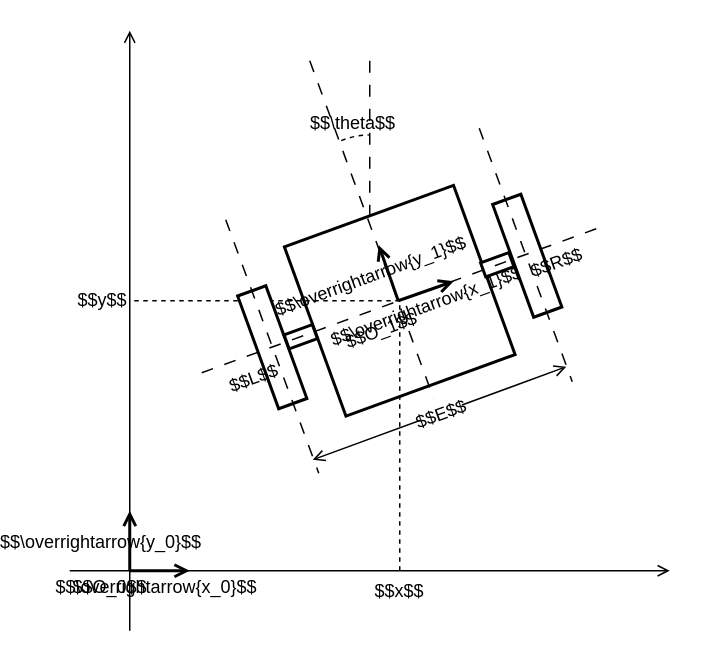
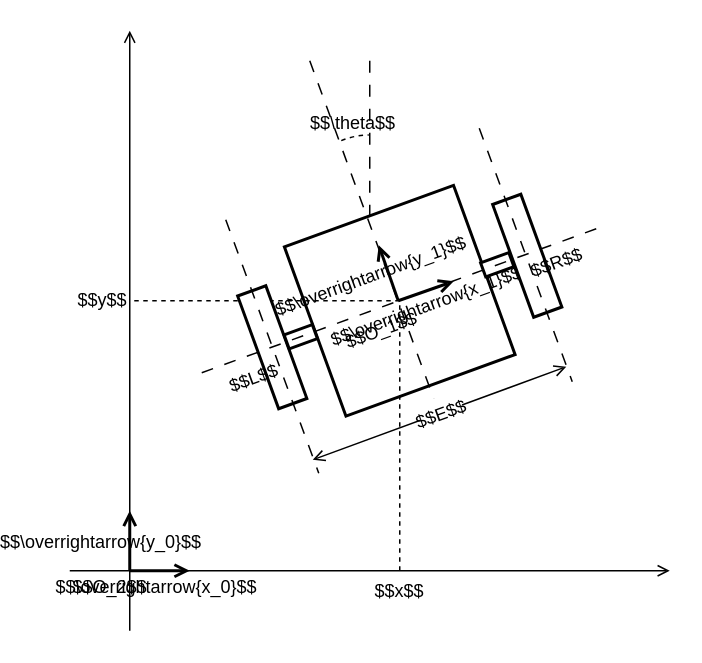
node "$$O_0$$": label "$$O_0$$" -> "$$O_2$$"
